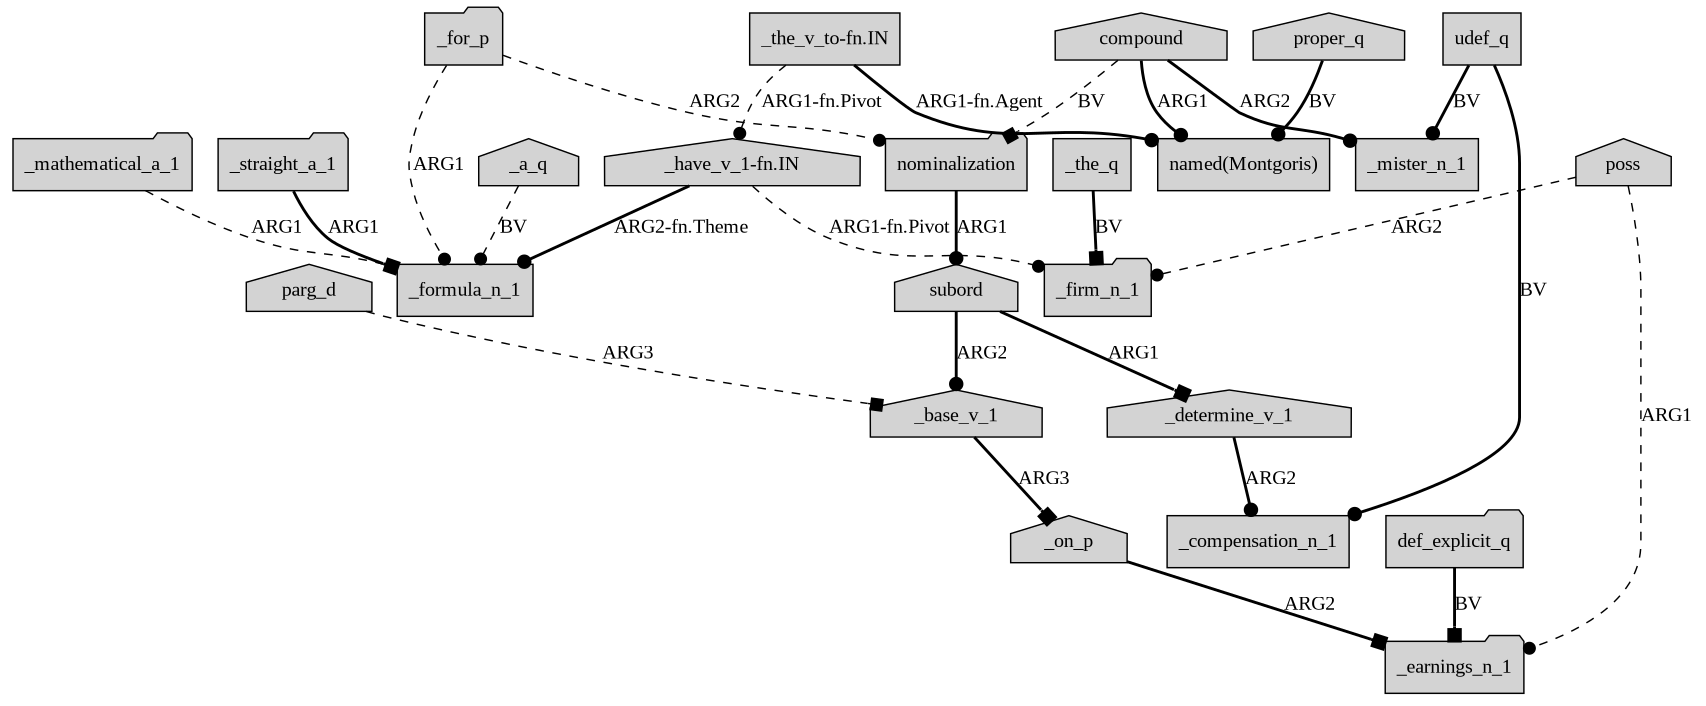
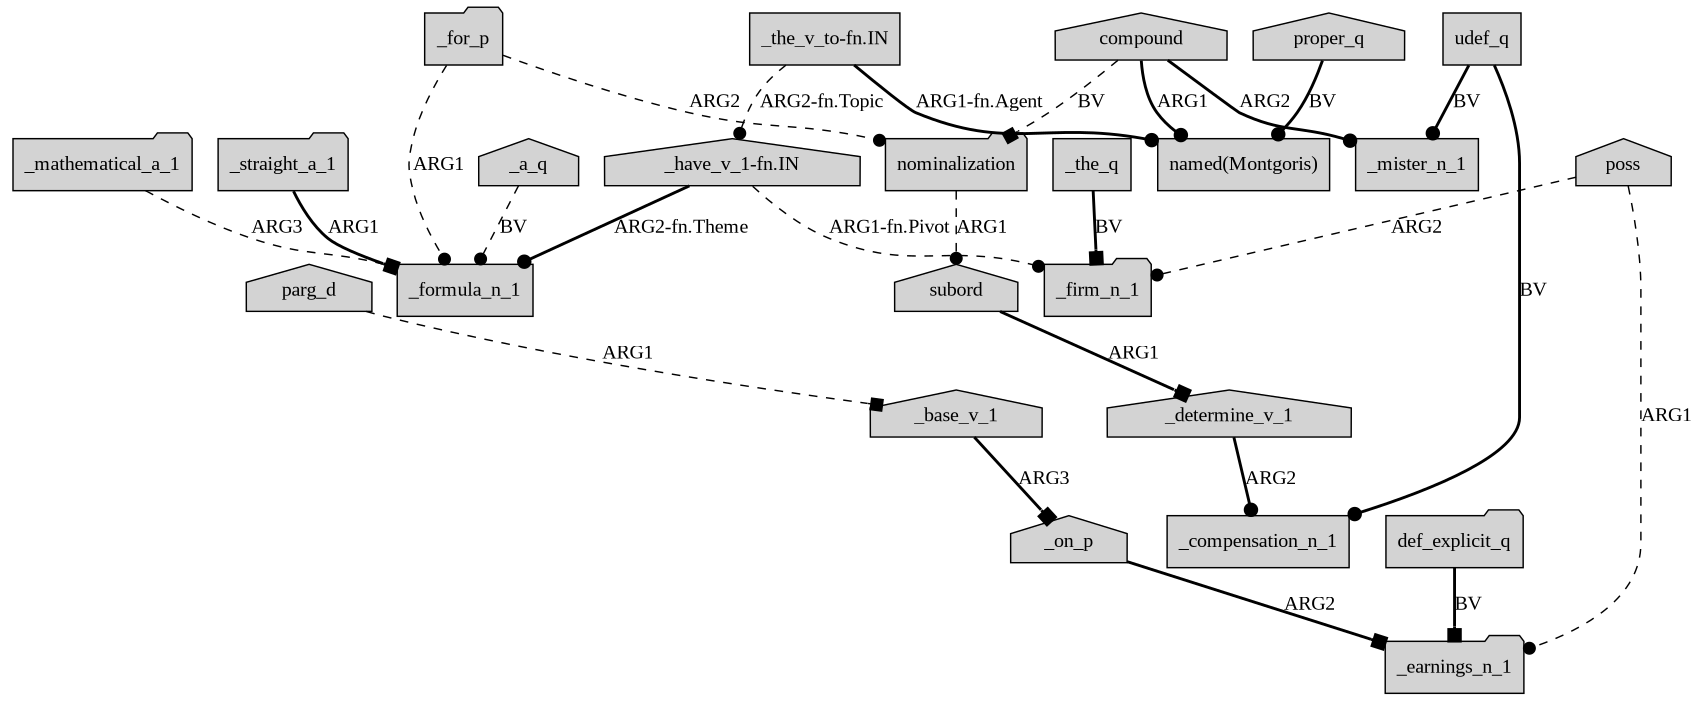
edge "_the_v_to-fn.IN" -> "_have_v_1-fn.IN": label "ARG1-fn.Pivot" -> "ARG2-fn.Topic"
edge "nominalization" -> "subord": style bold -> dashed
edge "_mathematical_a_1" -> "_formula_n_1": label "ARG1" -> "ARG3"
edge "subord" -> "_base_v_1": removed, label "ARG2"
edge "parg_d" -> "_base_v_1": label "ARG3" -> "ARG1"
